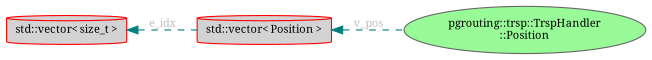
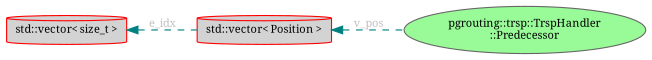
node "pgrouting::trsp::TrspHandler ::Position": label "pgrouting::trsp::TrspHandler ::Position" -> "pgrouting::trsp::TrspHandler ::Predecessor"
